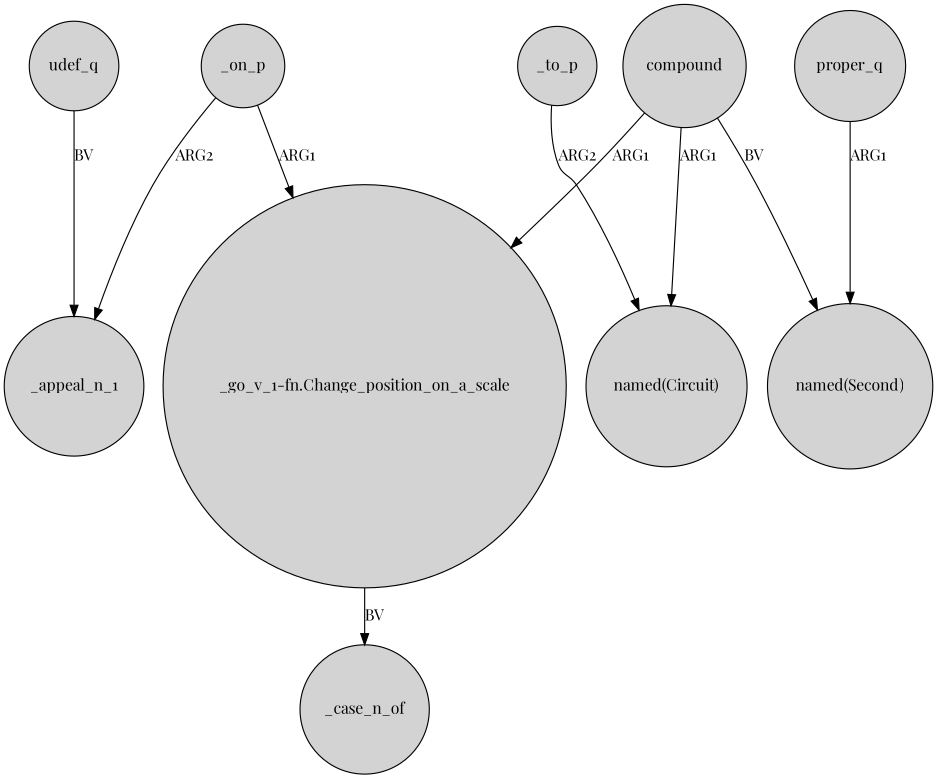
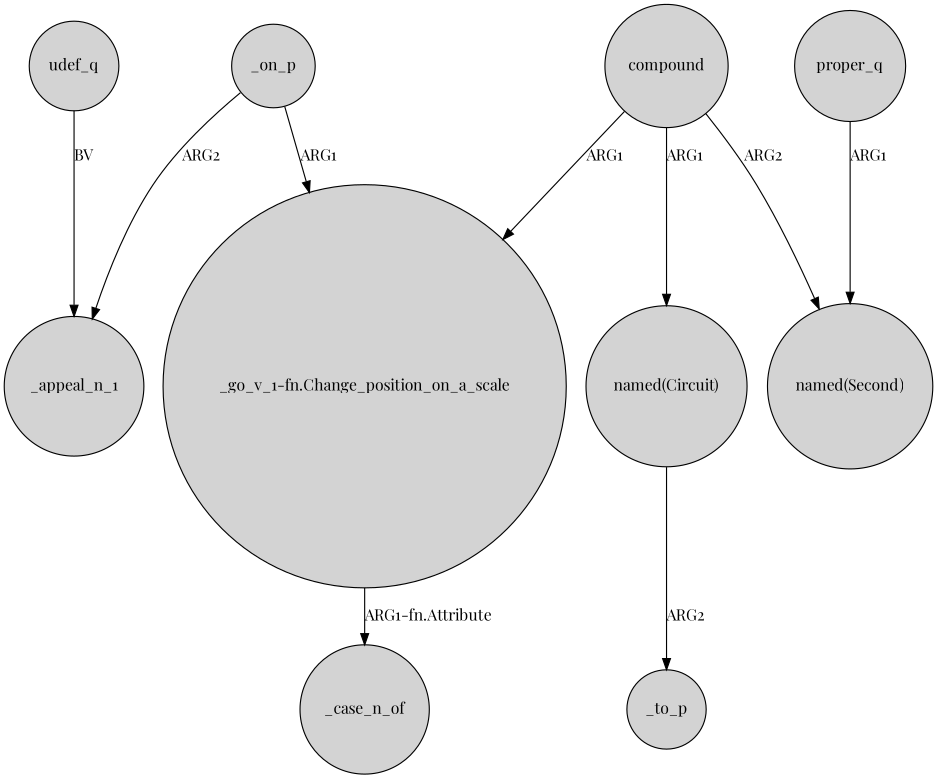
edge "compound" -> "named(Second)": label "BV" -> "ARG2"
edge "_to_p" -> "named(Circuit)": reversed
edge "_go_v_1-fn.Change_position_on_a_scale" -> "_case_n_of": label "BV" -> "ARG1-fn.Attribute"
